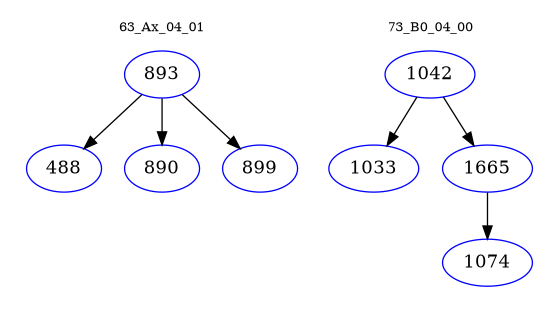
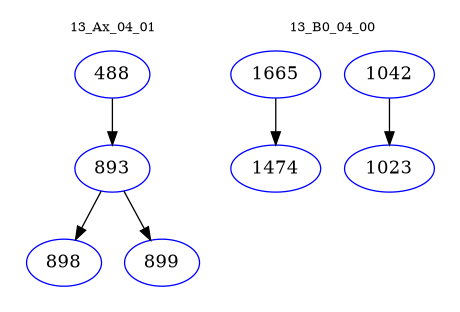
cluster "63_Ax_04_01": label "63_Ax_04_01" -> "13_Ax_04_01"
cluster "73_B0_04_00": label "73_B0_04_00" -> "13_B0_04_00"
edge "1042" -> "1665": removed
edge "893" -> "488": reversed
node "890": label "890" -> "898"
node "1033": label "1033" -> "1023"
node "1074": label "1074" -> "1474"
